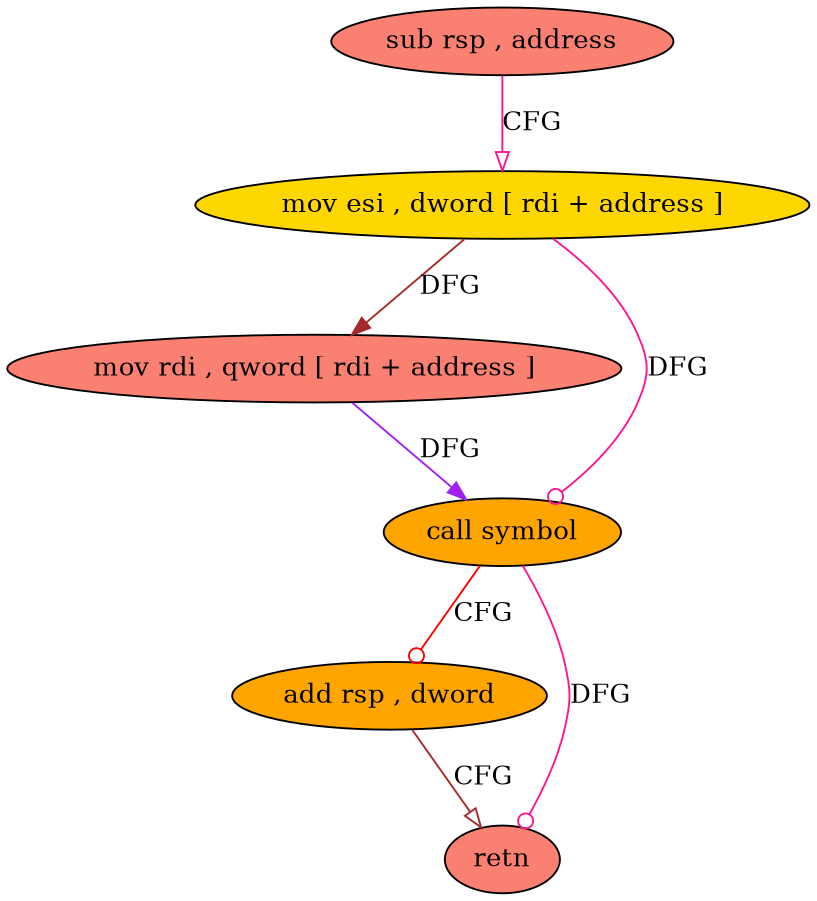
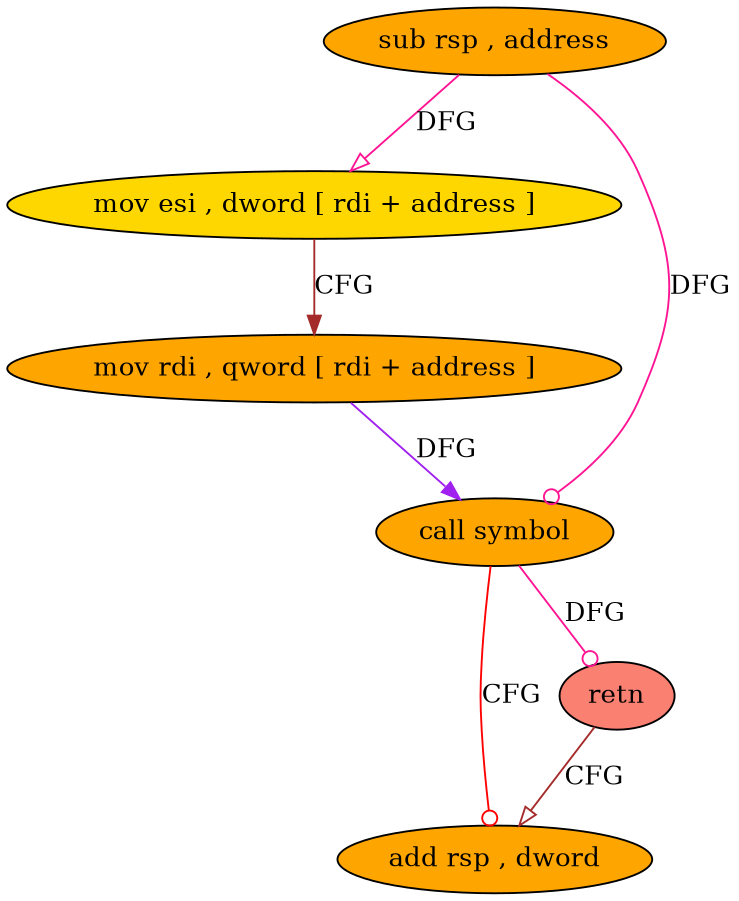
node "sub rsp , address": fillcolor salmon -> orange
edge "sub rsp , address" -> "mov esi , dword [ rdi + address ]": label "CFG" -> "DFG"
edge "mov esi , dword [ rdi + address ]" -> "mov rdi , qword [ rdi + address ]": label "DFG" -> "CFG"
edge "mov esi , dword [ rdi + address ]" -> "call symbol": now "sub rsp , address" -> "call symbol"
node "mov rdi , qword [ rdi + address ]": fillcolor salmon -> orange
edge "add rsp , dword" -> "retn": reversed
